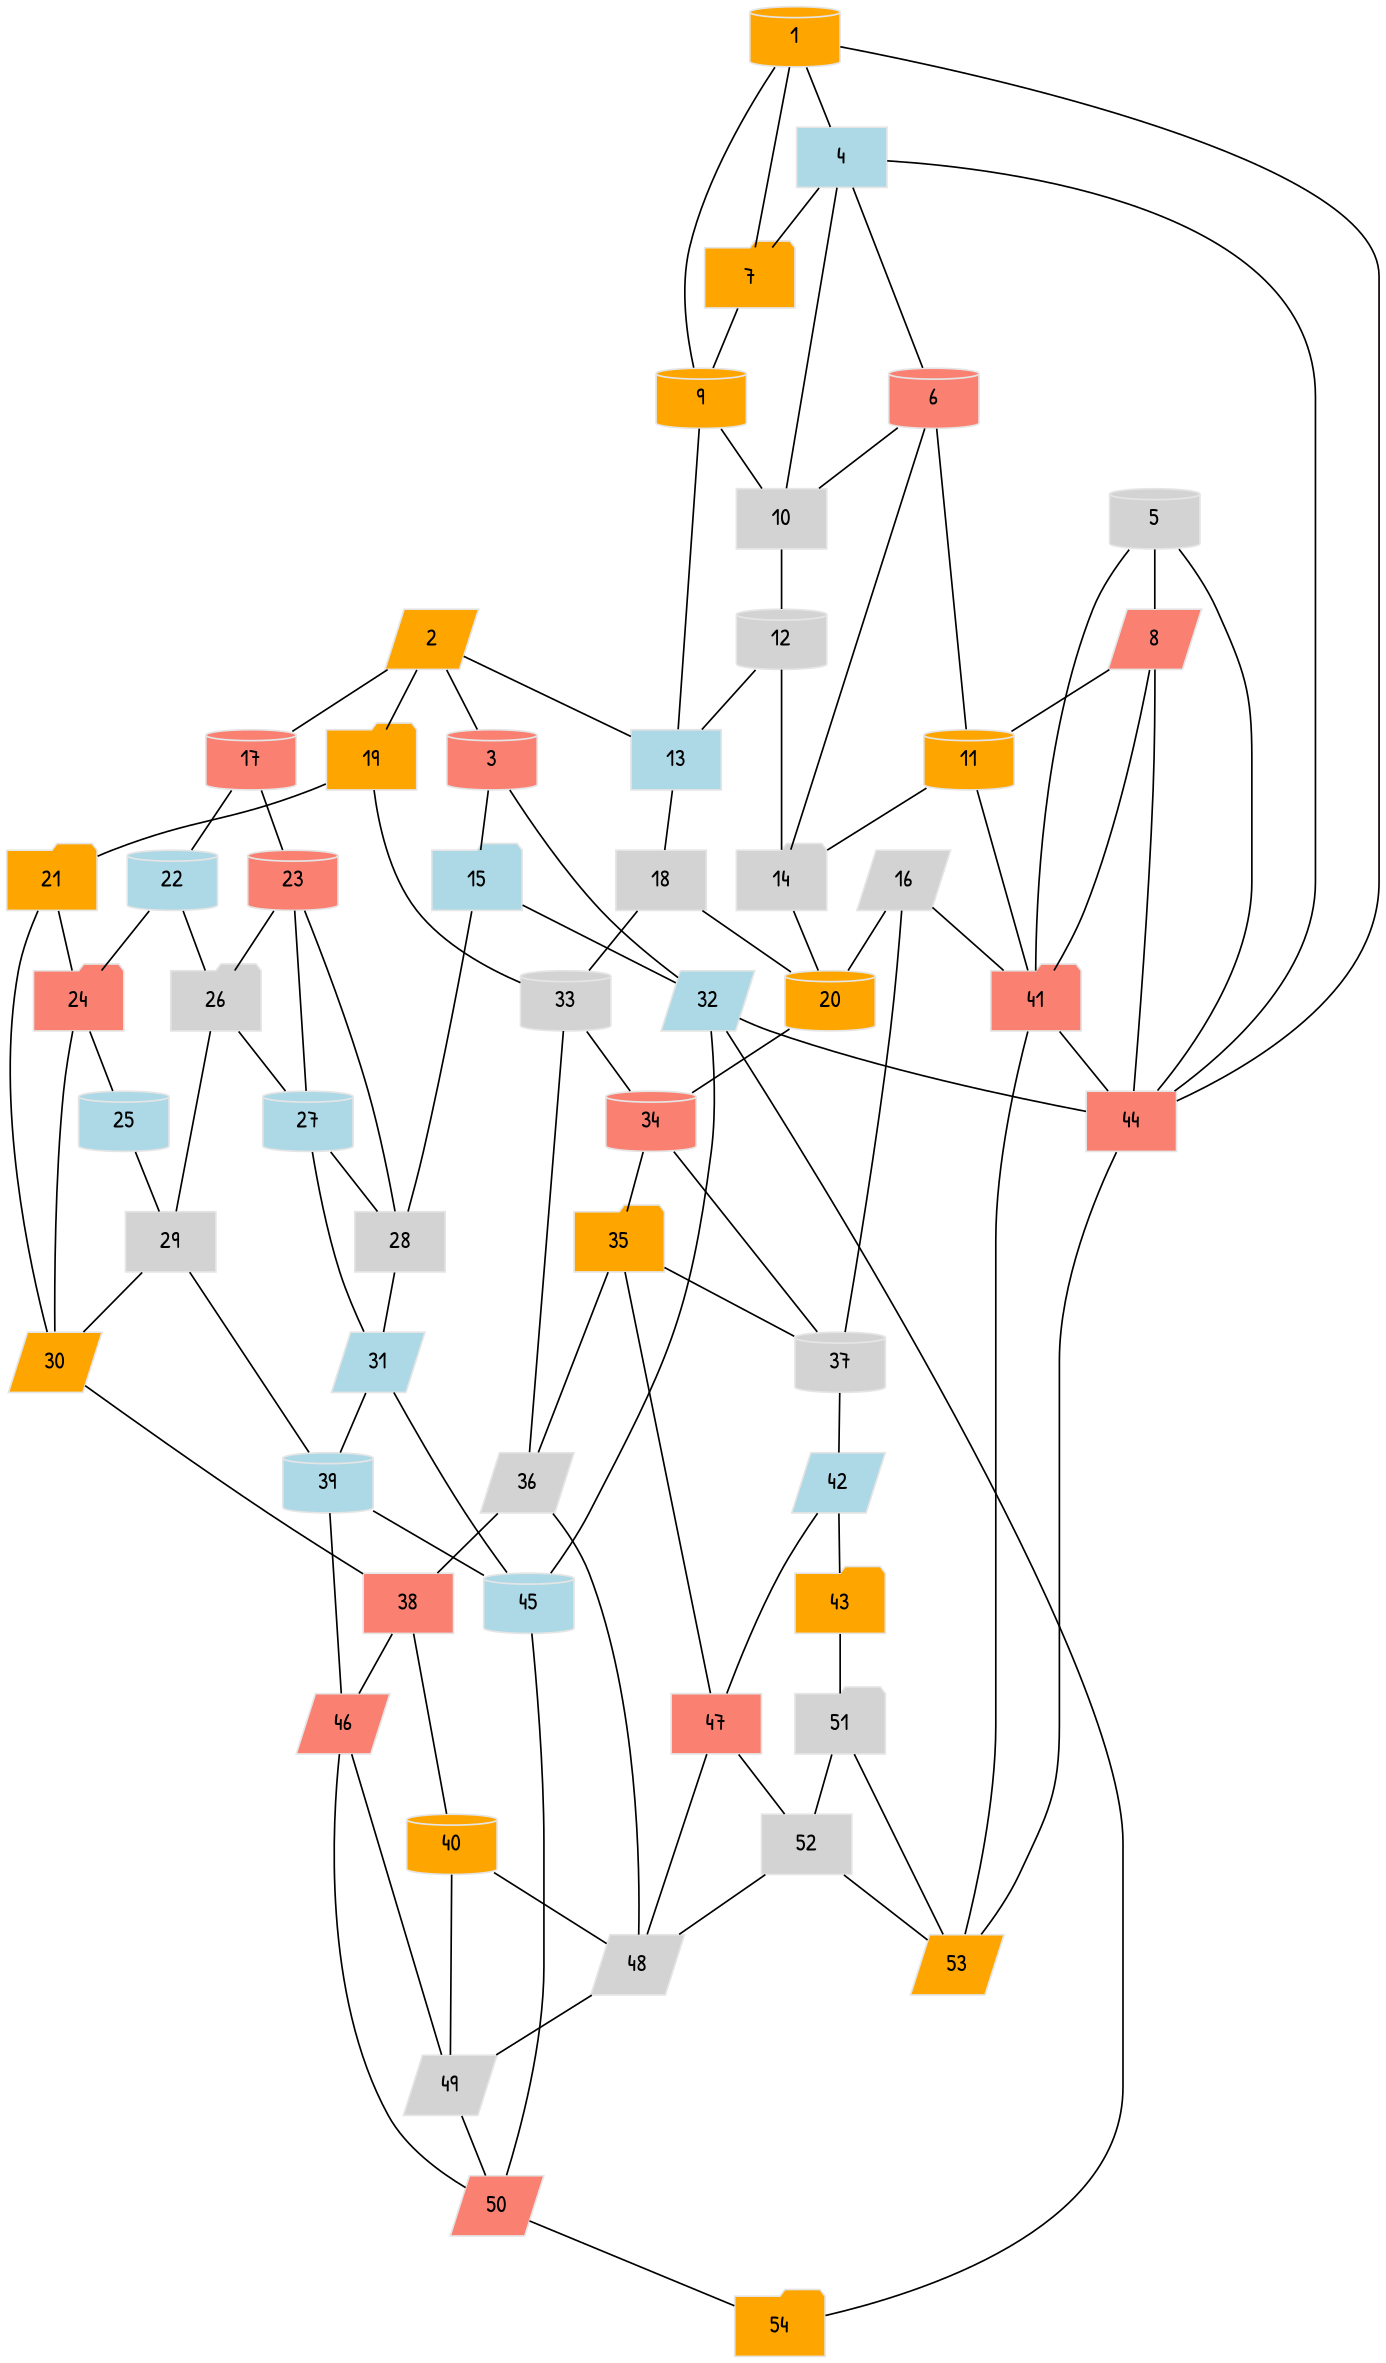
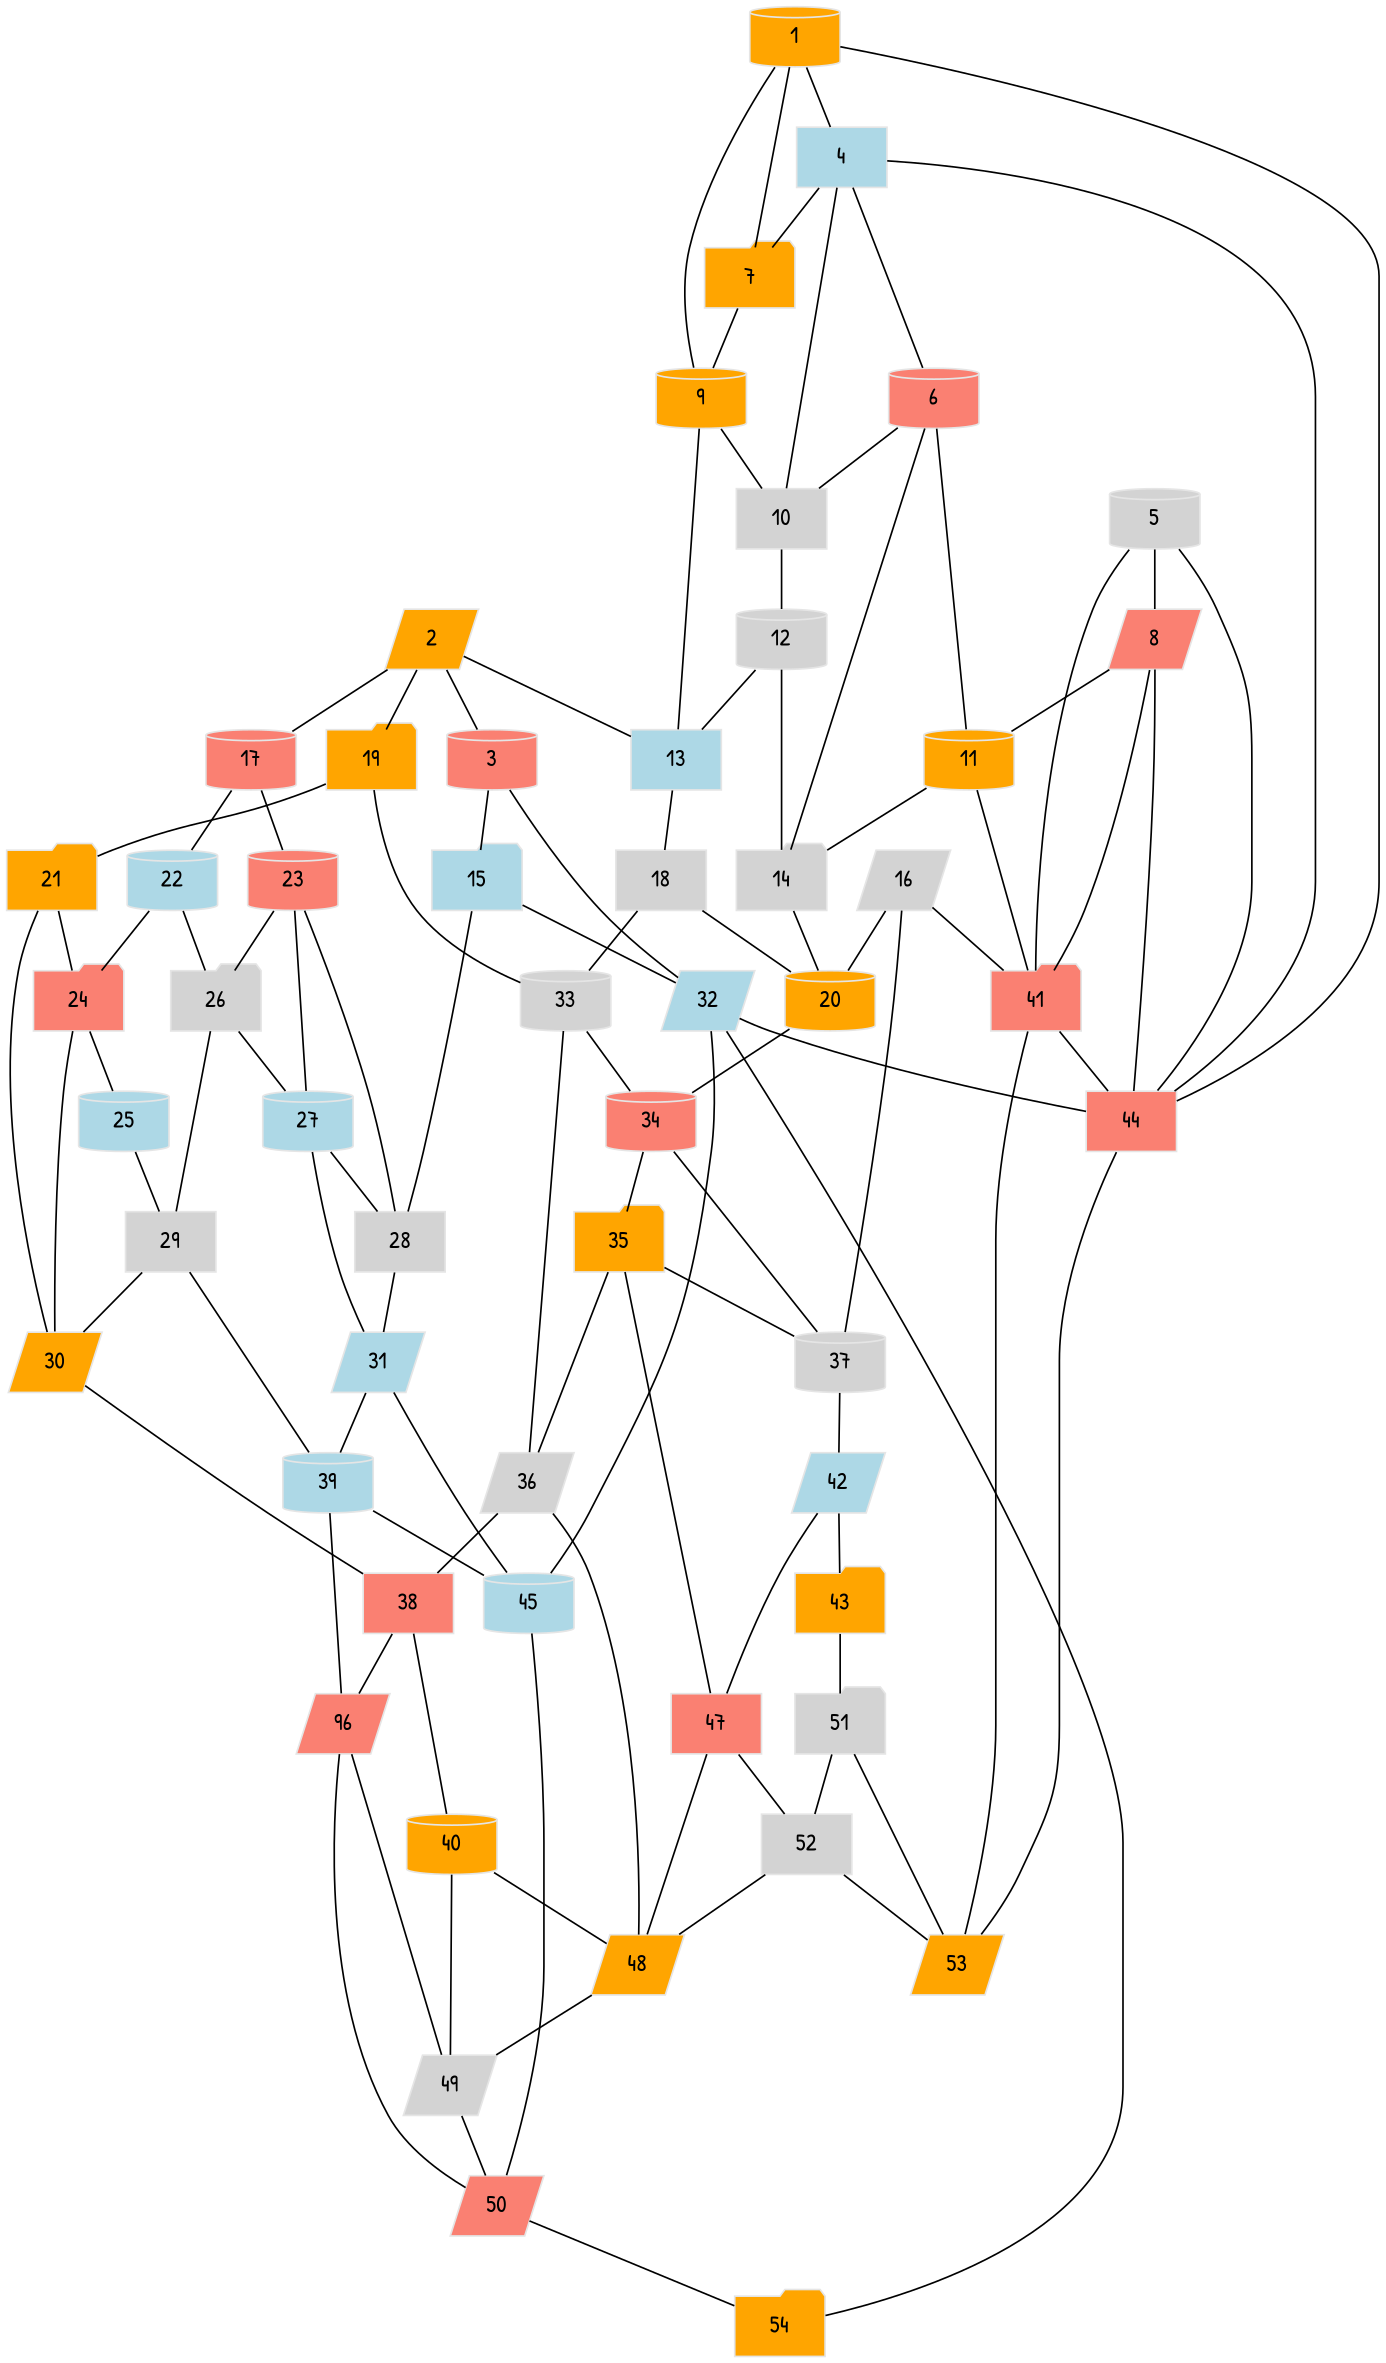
node "46": label "46" -> "96"
node "48": fillcolor lightgrey -> orange
